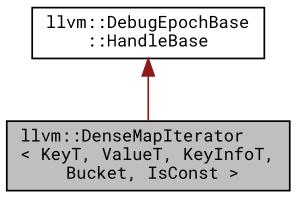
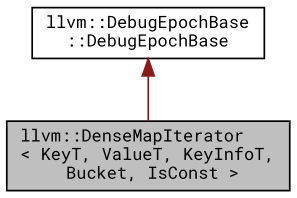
node "llvm::DebugEpochBase ::HandleBase": label "llvm::DebugEpochBase ::HandleBase" -> "llvm::DebugEpochBase ::DebugEpochBase"
